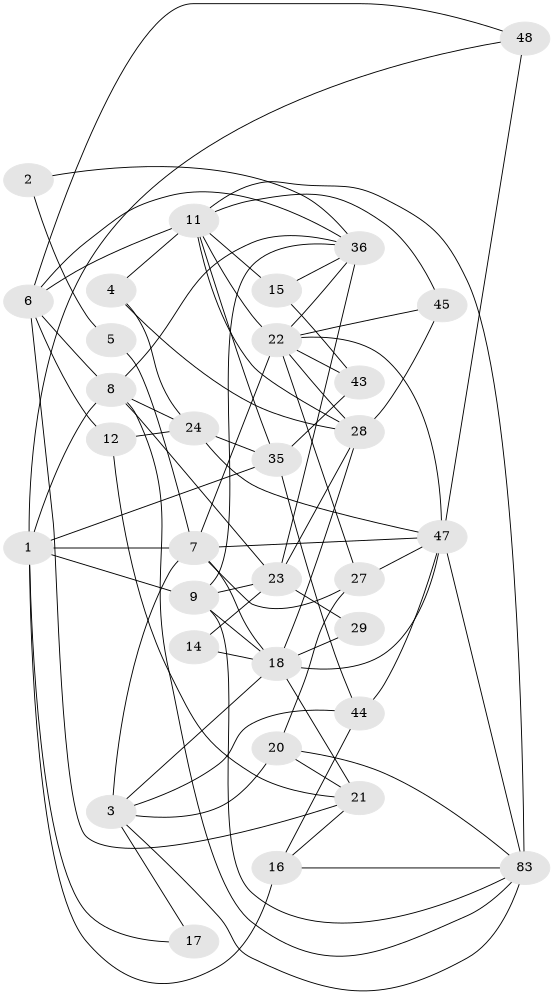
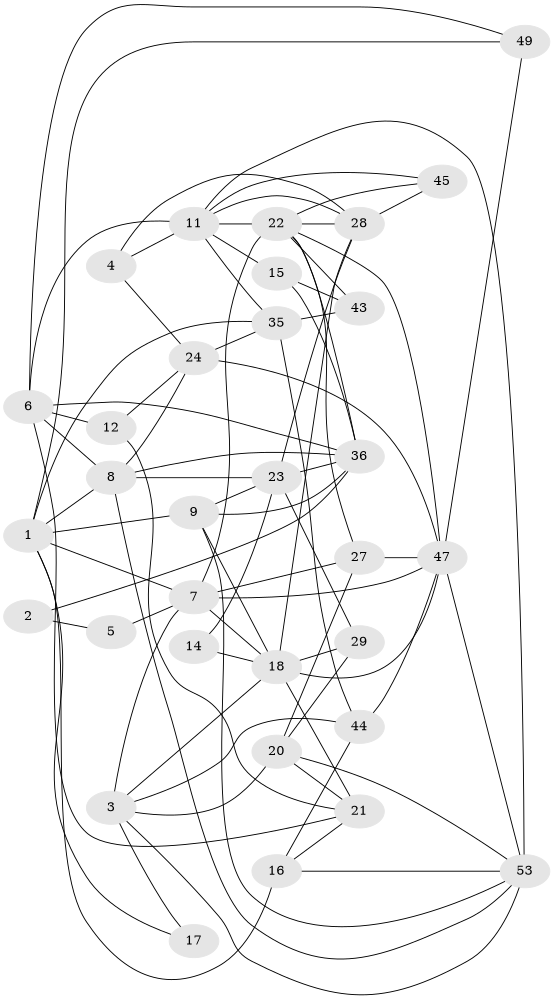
node "48": label "48" -> "49"
edge "29" -- "20": added
node "83": label "83" -> "53"
